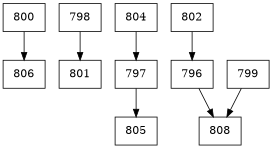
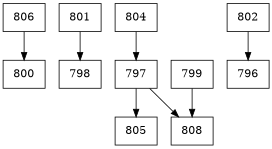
edge "800" -> "806": reversed
edge "798" -> "801": reversed
edge "796" -> "808": now "797" -> "808"
